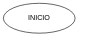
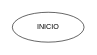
node "INICIO": moved (39, 18) -> (48, 27)
